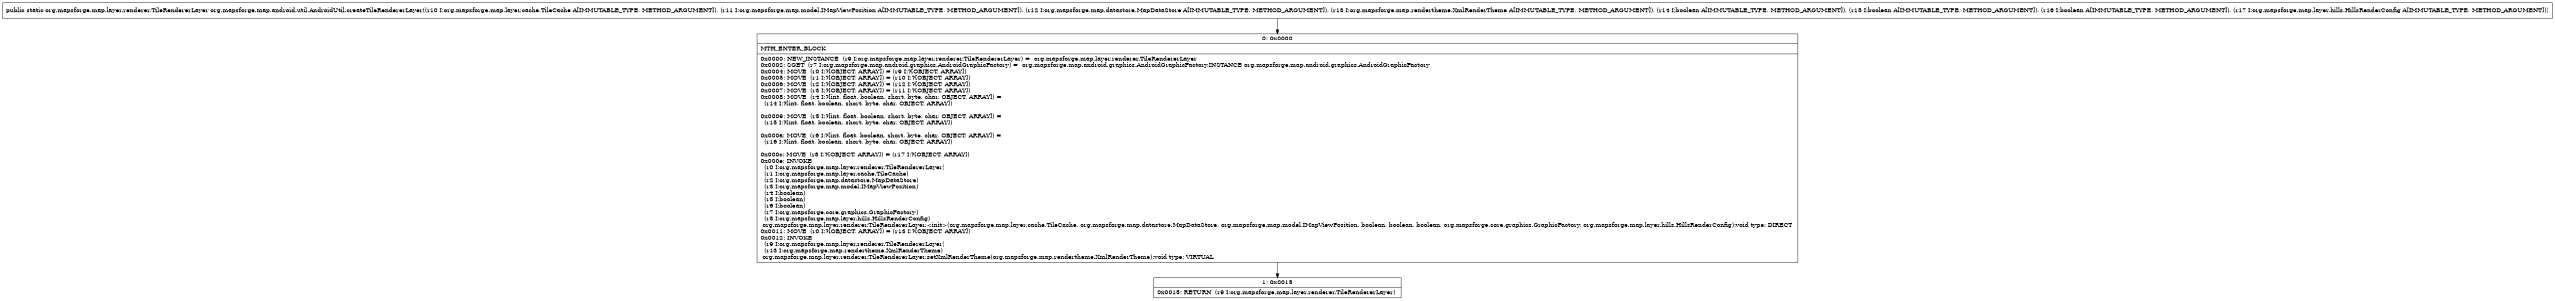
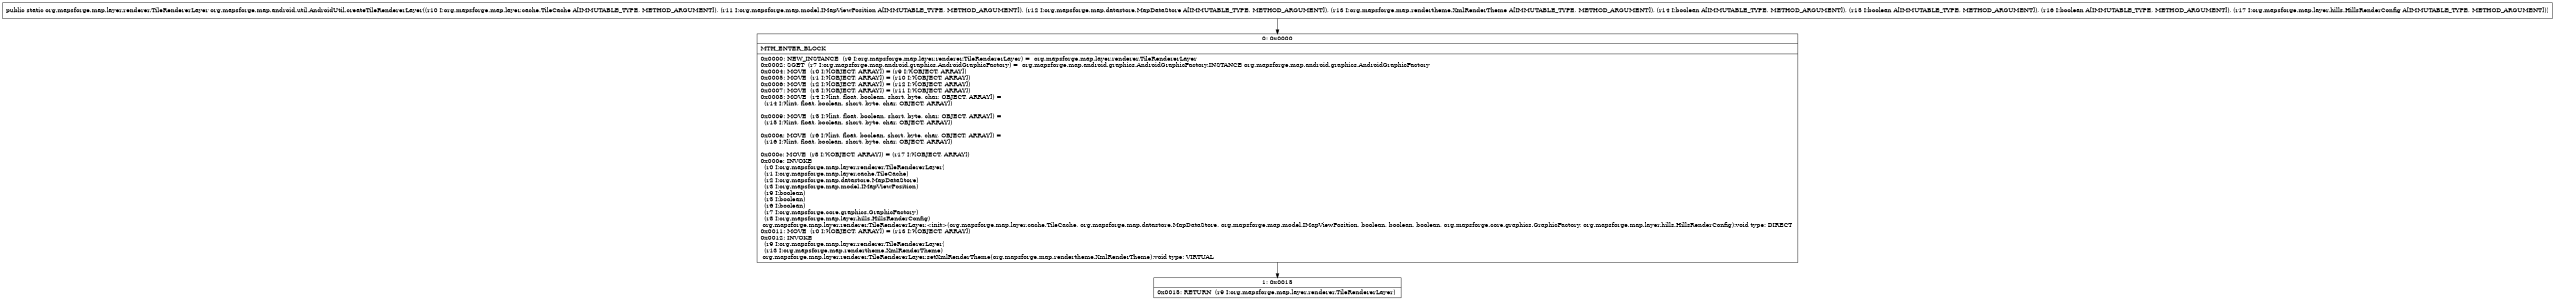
node "0: 0x0000": text "(r4 I:boolean)" -> "(r9 I:boolean)"
